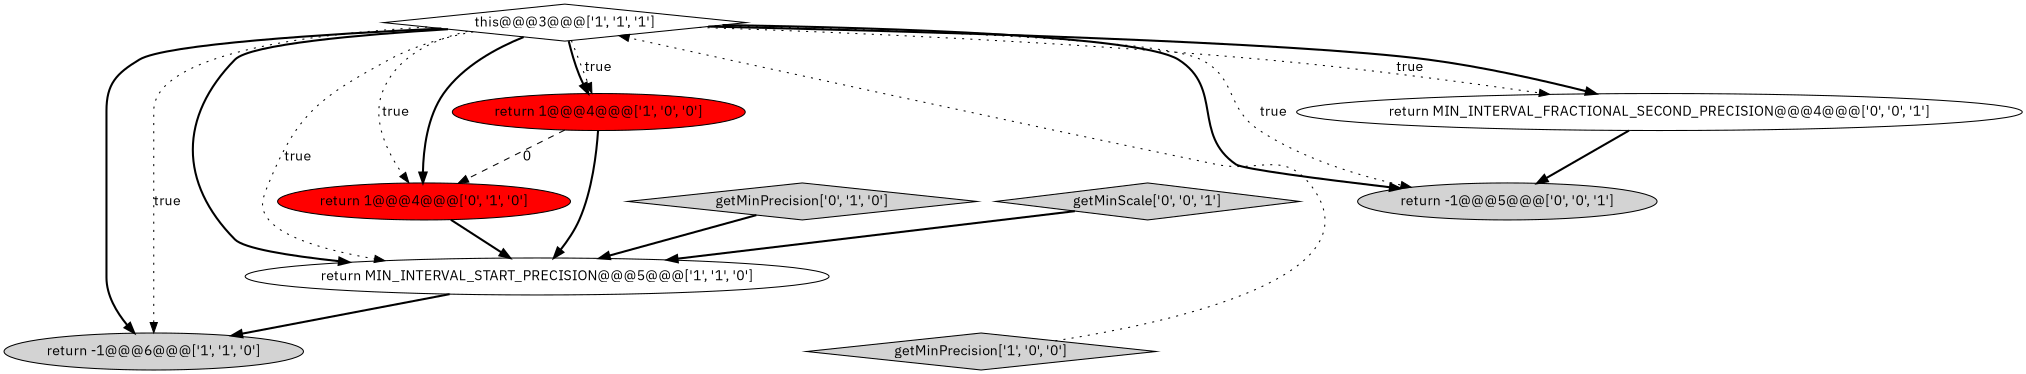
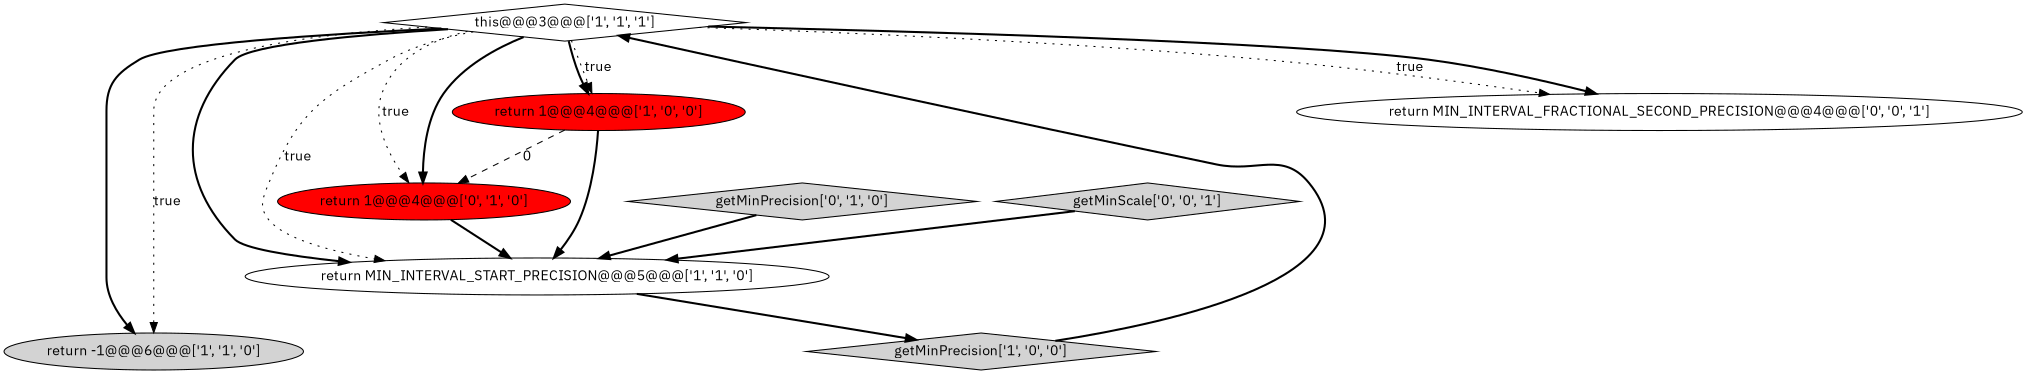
edge "getMinPrecision['1', '0', '0']" -> "this@@@3@@@['1', '1', '1']": style dotted -> bold
node "return -1@@@5@@@['0', '0', '1']": removed
edge "return MIN_INTERVAL_START_PRECISION@@@5@@@['1', '1', '0']" -> "return -1@@@6@@@['1', '1', '0']": now "return MIN_INTERVAL_START_PRECISION@@@5@@@['1', '1', '0']" -> "getMinPrecision['1', '0', '0']"
